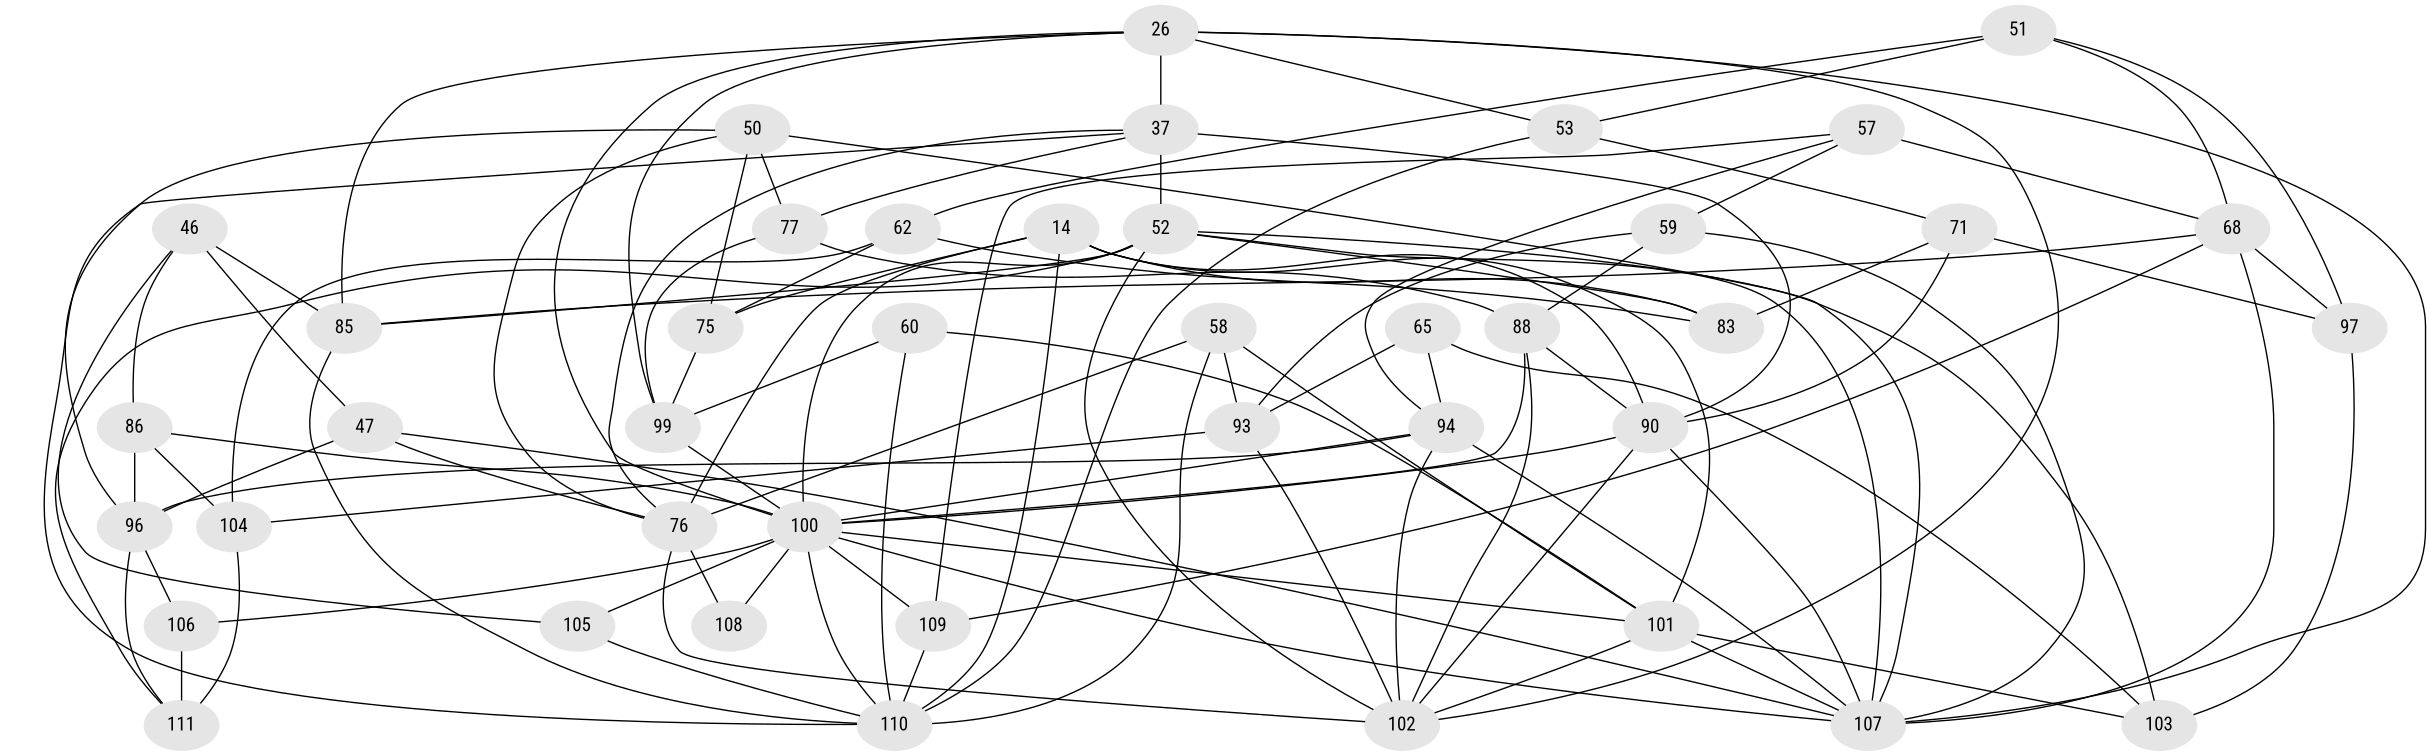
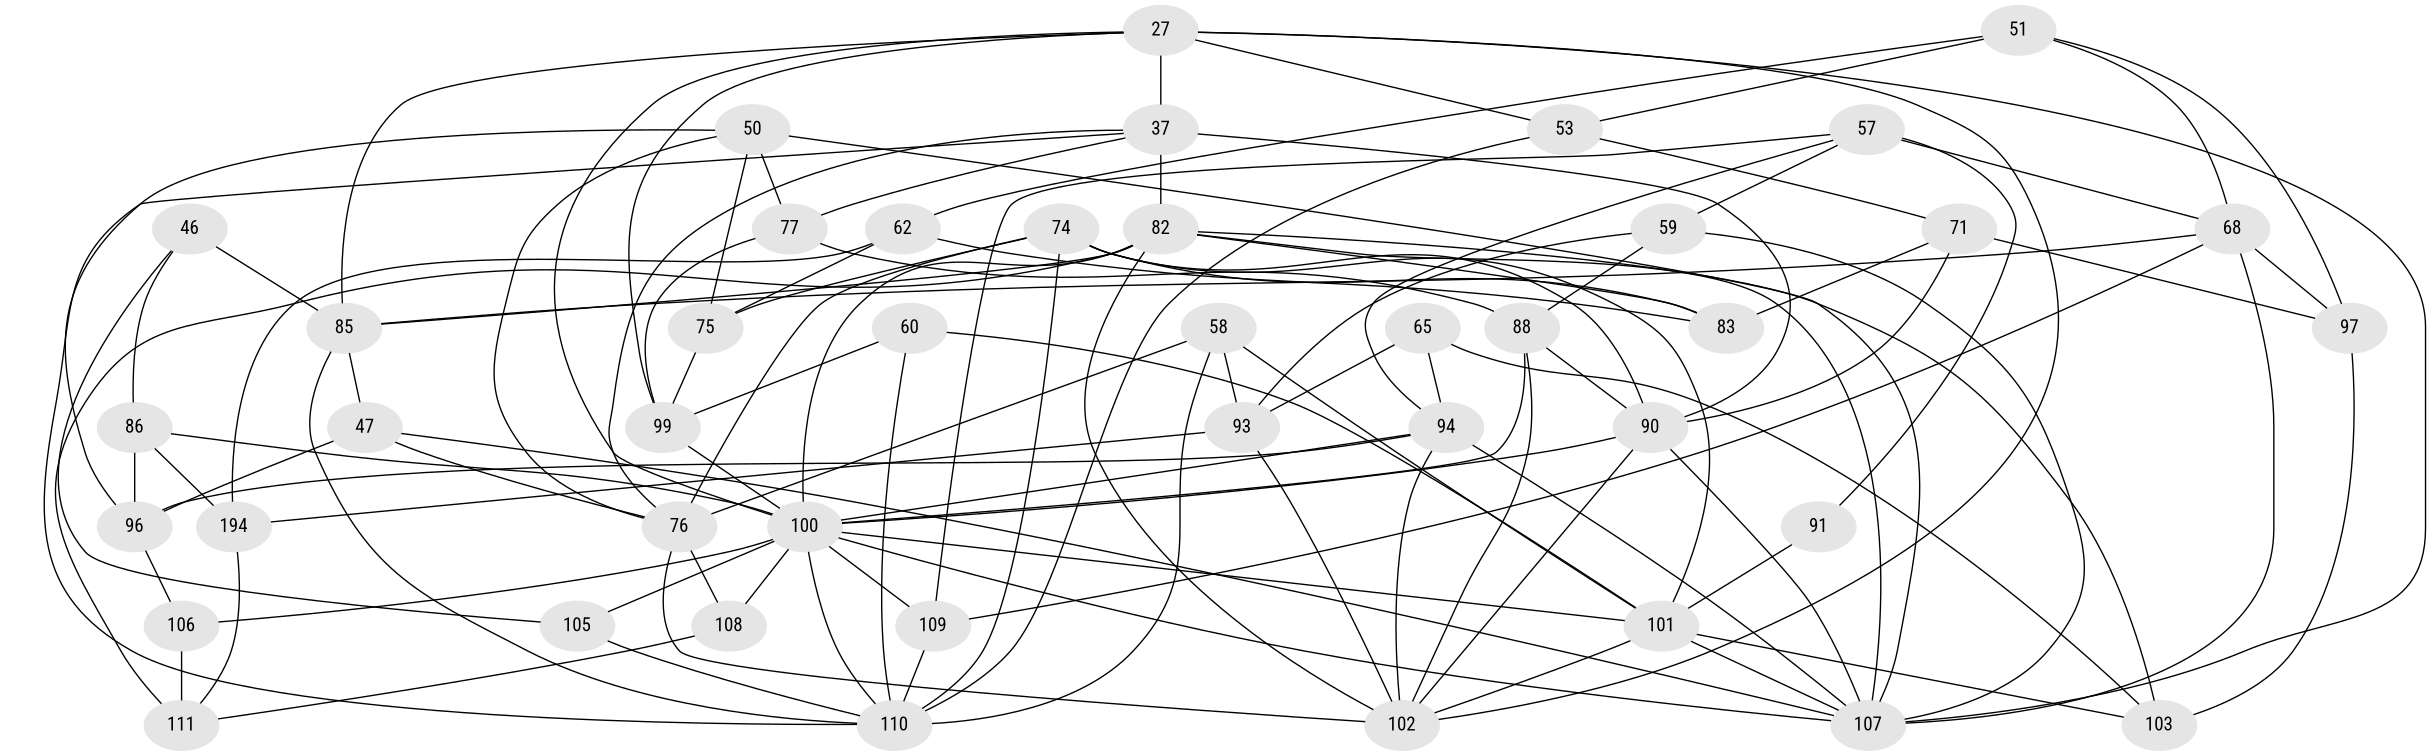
node "26": label "26" -> "27"
node "14": label "14" -> "74"
node "52": label "52" -> "82"
edge "46" -- "47": now "85" -- "47"
node "104": label "104" -> "194"
node "91": added
edge "96" -- "111": now "108" -- "111"
